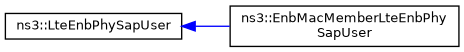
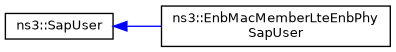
node "ns3::LteEnbPhySapUser": label "ns3::LteEnbPhySapUser" -> "ns3::SapUser"
